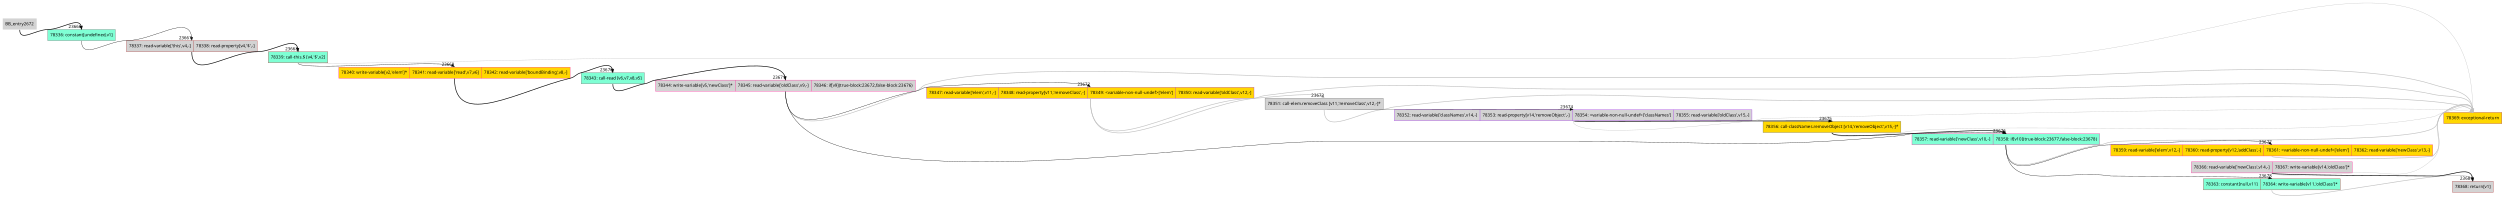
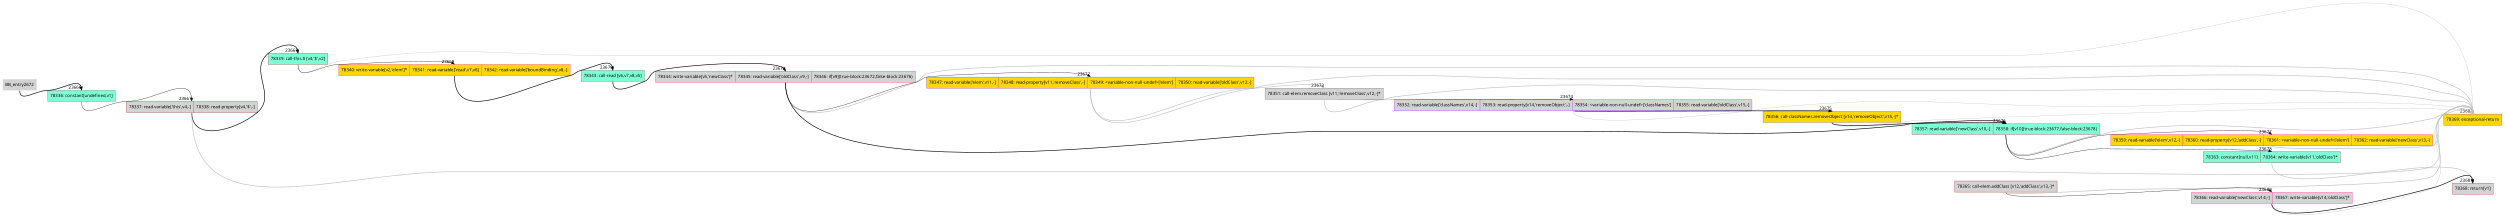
node "78369: exceptional-return": color brown -> purple
edge "78344: write-variable[v5,'newClass']*" -> "78357: read-variable['newClass',v10,-]": style solid -> bold
edge "78337: read-variable['this',v4,-]" -> "78369: exceptional-return": added
node "78365: call-elem.addClass [v12,'addClass',v13,-]*": added
